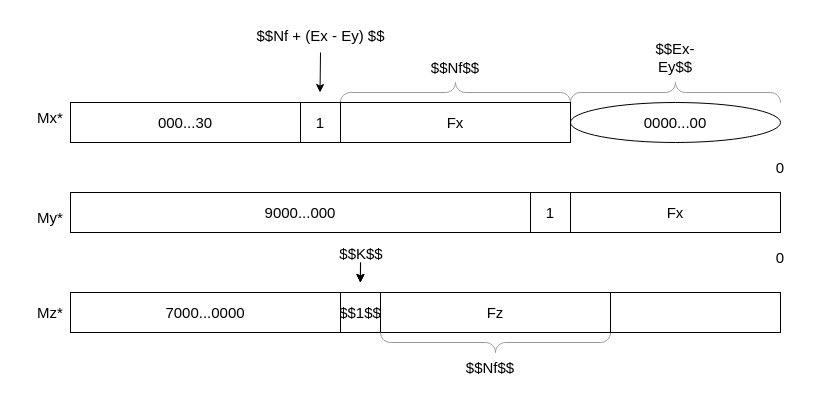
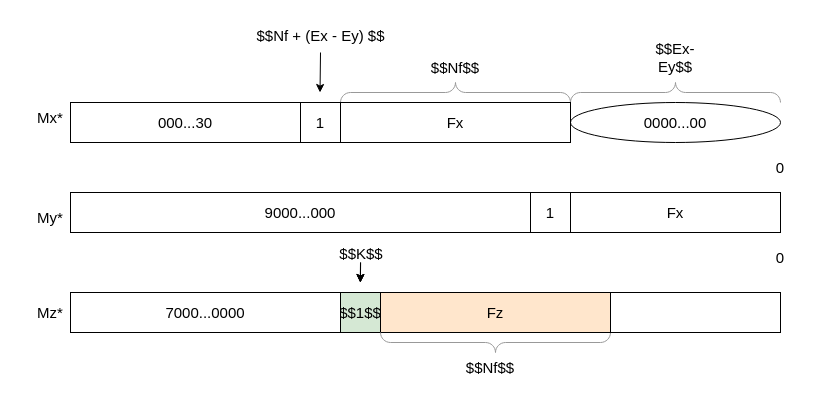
node "$$1$$": fillcolor #ffffff -> #d5e8d4
node "Fz": fillcolor #ffffff -> #ffe6cc
